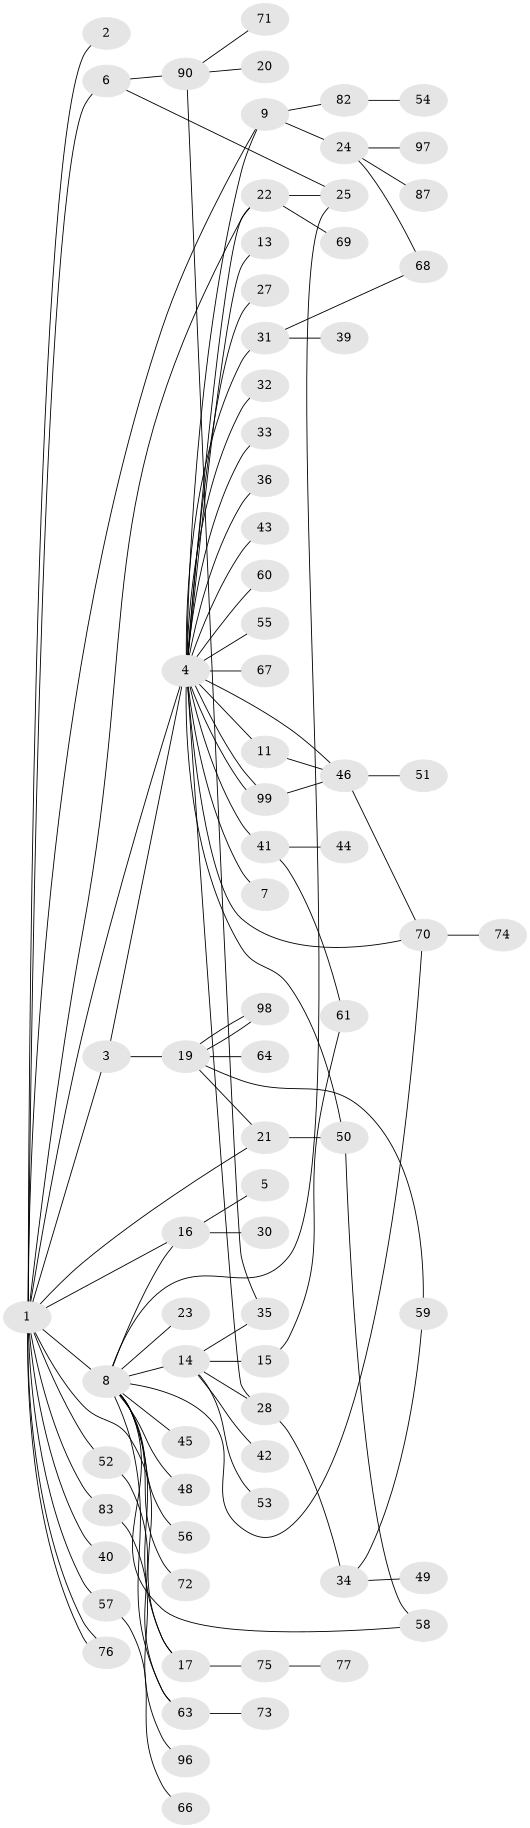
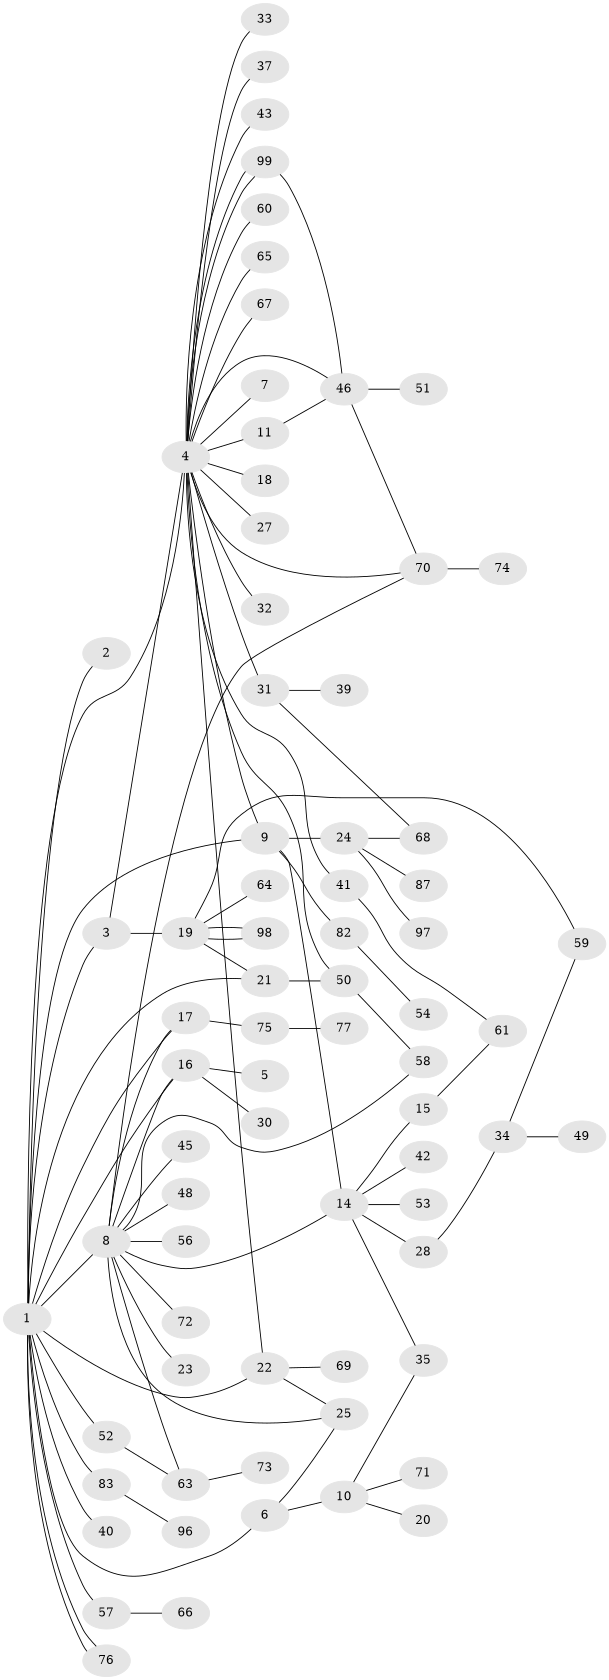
node "90": label "90" -> "10"
node "13": label "13" -> "18"
node "36": label "36" -> "37"
node "55": label "55" -> "65"
node "44": removed
edge "9" -- "14": added
edge "4" -- "28": removed
